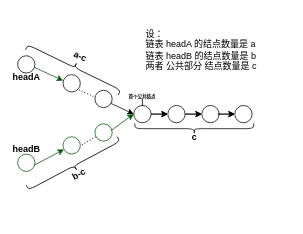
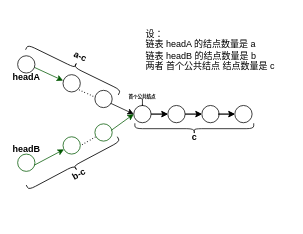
node "设： 链表 headA 的结点数量是 a 链表 headB 的结点数量是 b 两者 公共部分 结点数量是 c": label "设： 链表 headA 的结点数量是 a 链表 headB 的结点数量是 b 两者 公共部分 结点数量是 c" -> "设： 链表 headA 的结点数量是 a 链表 headB 的结点数量是 b 两者 首个公共结点 结点数量是 c"
